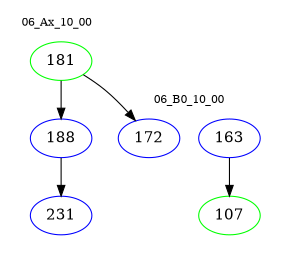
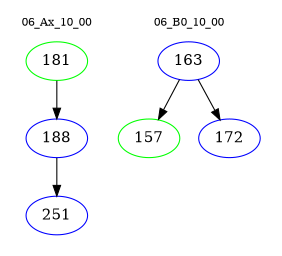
edge "181" -> "172": now "163" -> "172"
node "231": label "231" -> "251"
node "107": label "107" -> "157"
